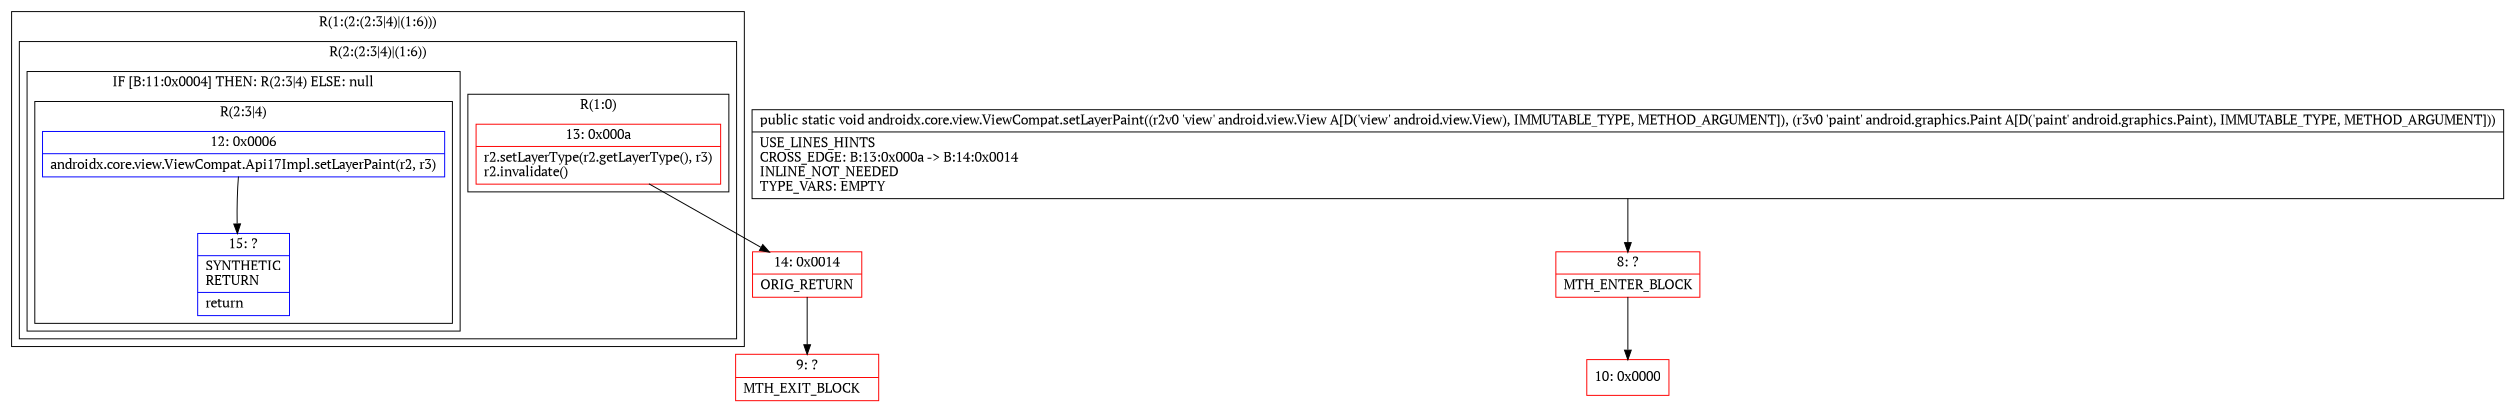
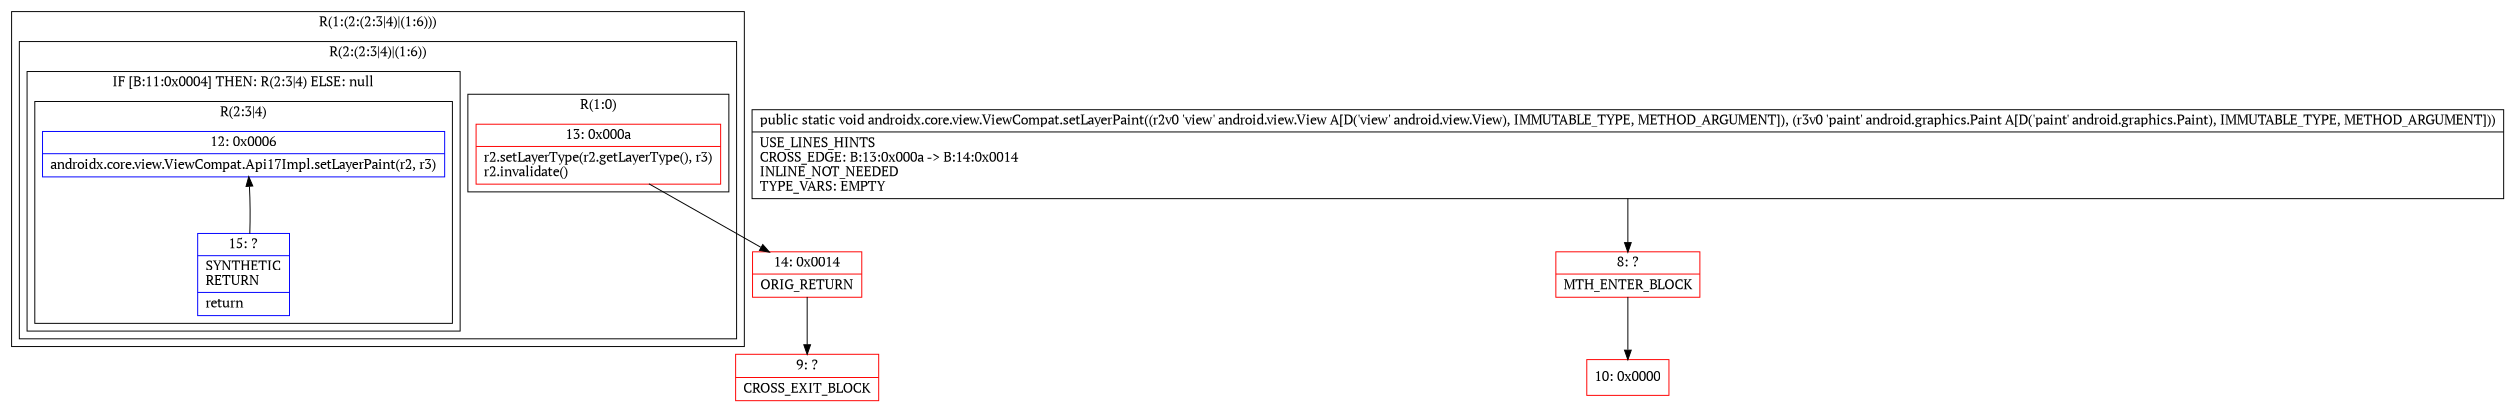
edge "12: 0x0006" -> "15: ?": reversed
node "9: ?": text "MTH_EXIT_BLOCK" -> "CROSS_EXIT_BLOCK"
